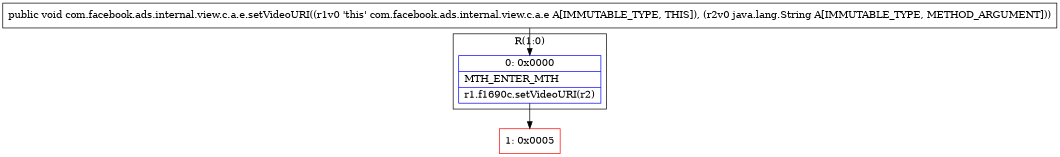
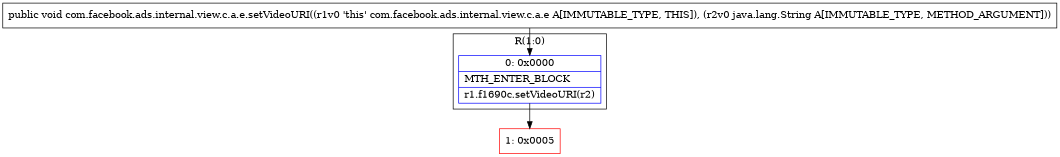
node "0: 0x0000": text "MTH_ENTER_MTH" -> "MTH_ENTER_BLOCK"
